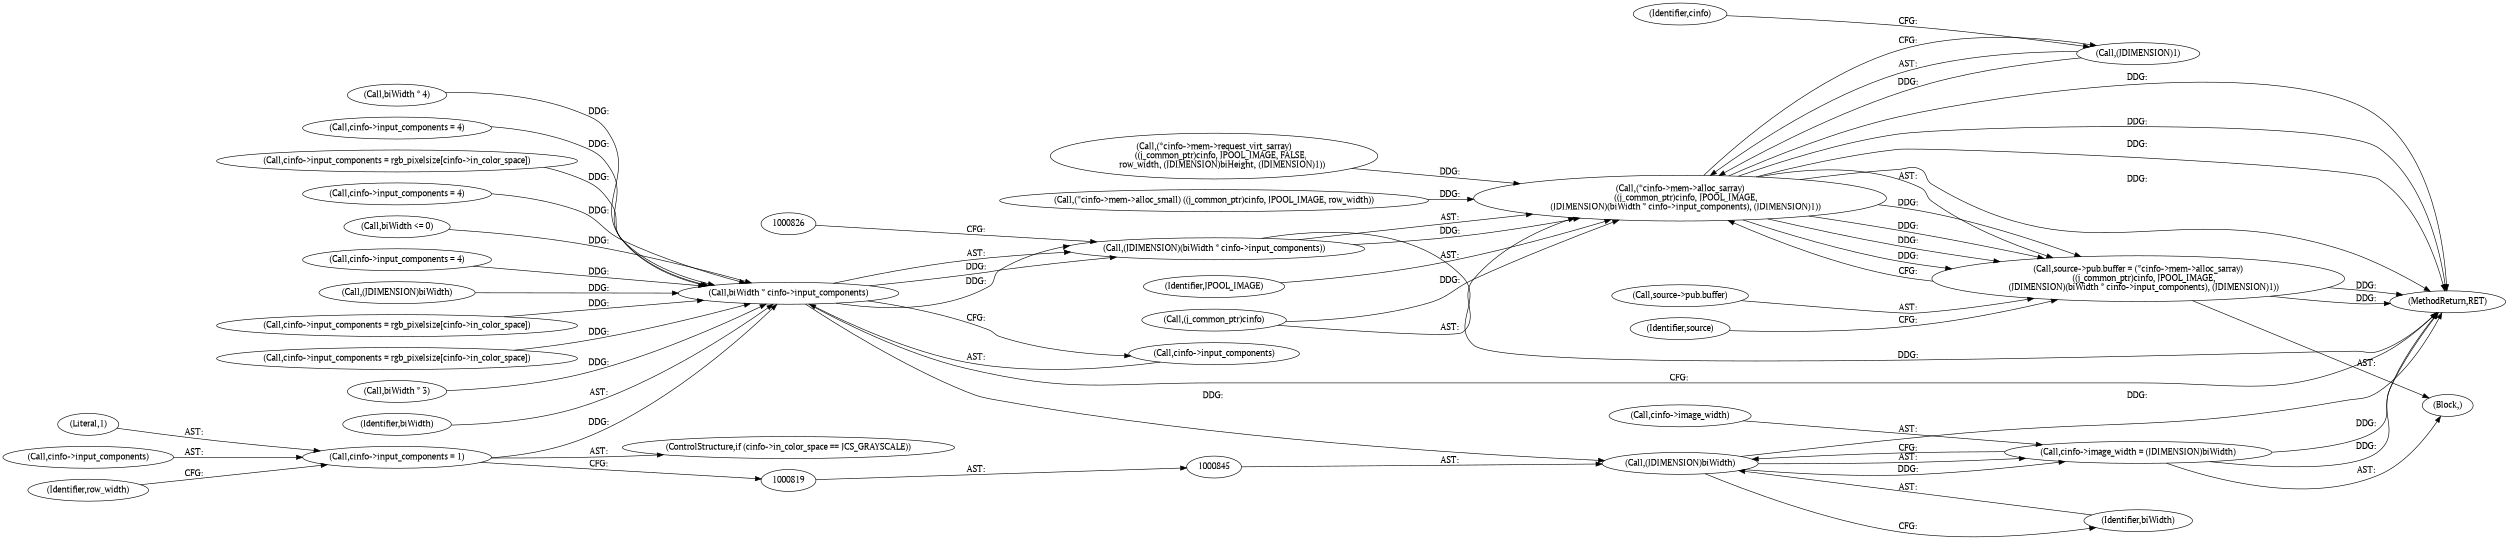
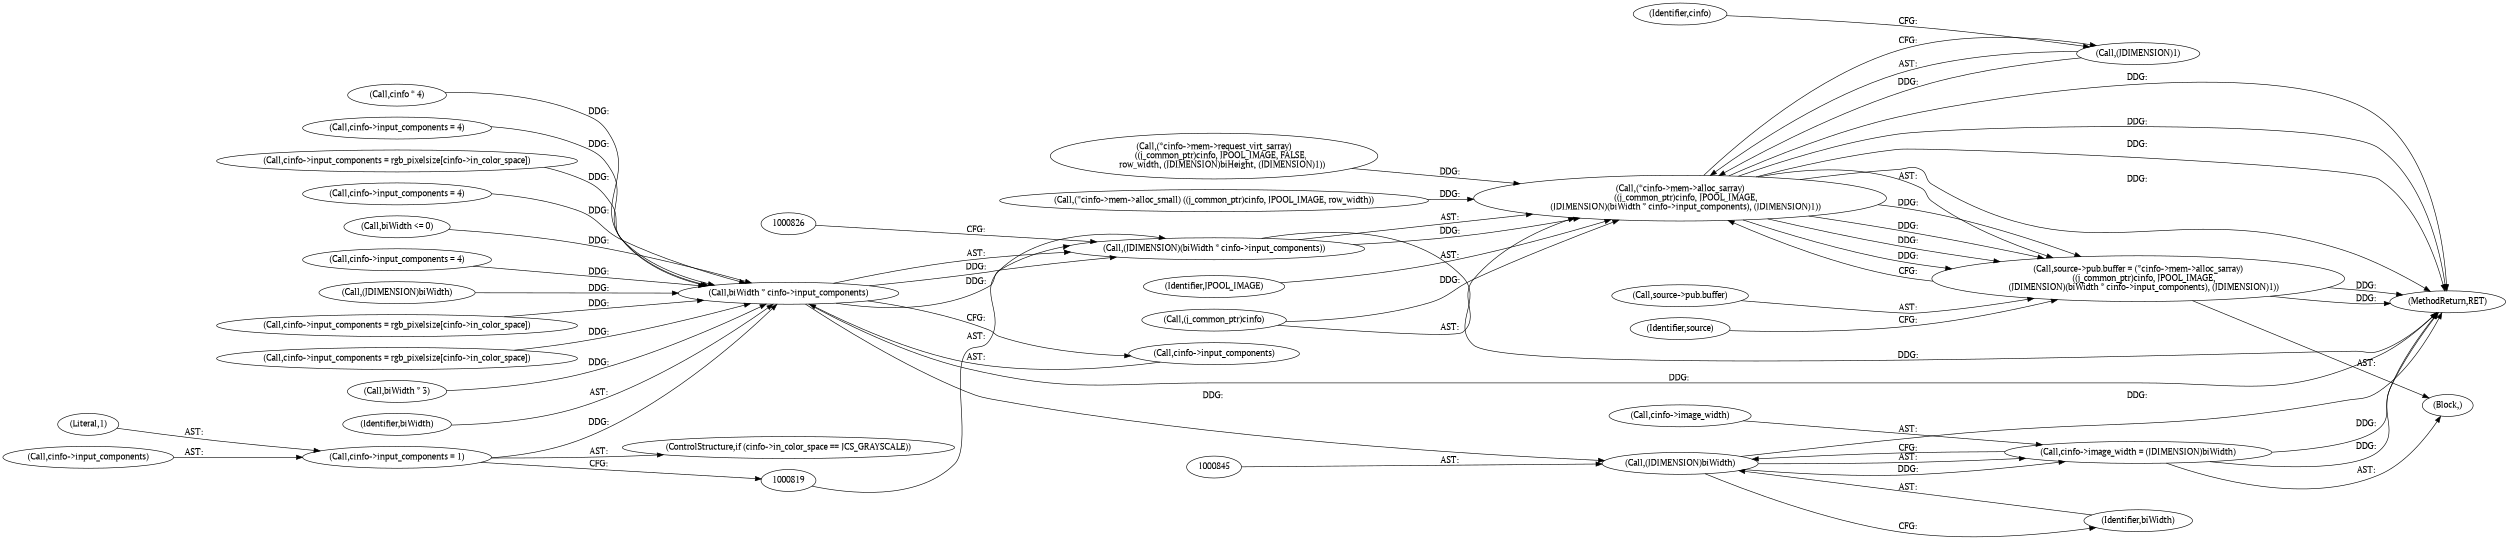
node "(Call,biWidth * 4)": label "(Call,biWidth * 4)" -> "(Call,cinfo * 4)"
edge "(Call,biWidth * cinfo->input_components)" -> "(MethodReturn,RET)": label "CFG: " -> "DDG: "
edge "1000819" -> "1000845": now "1000819" -> "(Call,(JDIMENSION)(biWidth * cinfo->input_components))"
node "(Identifier,row_width)": removed
